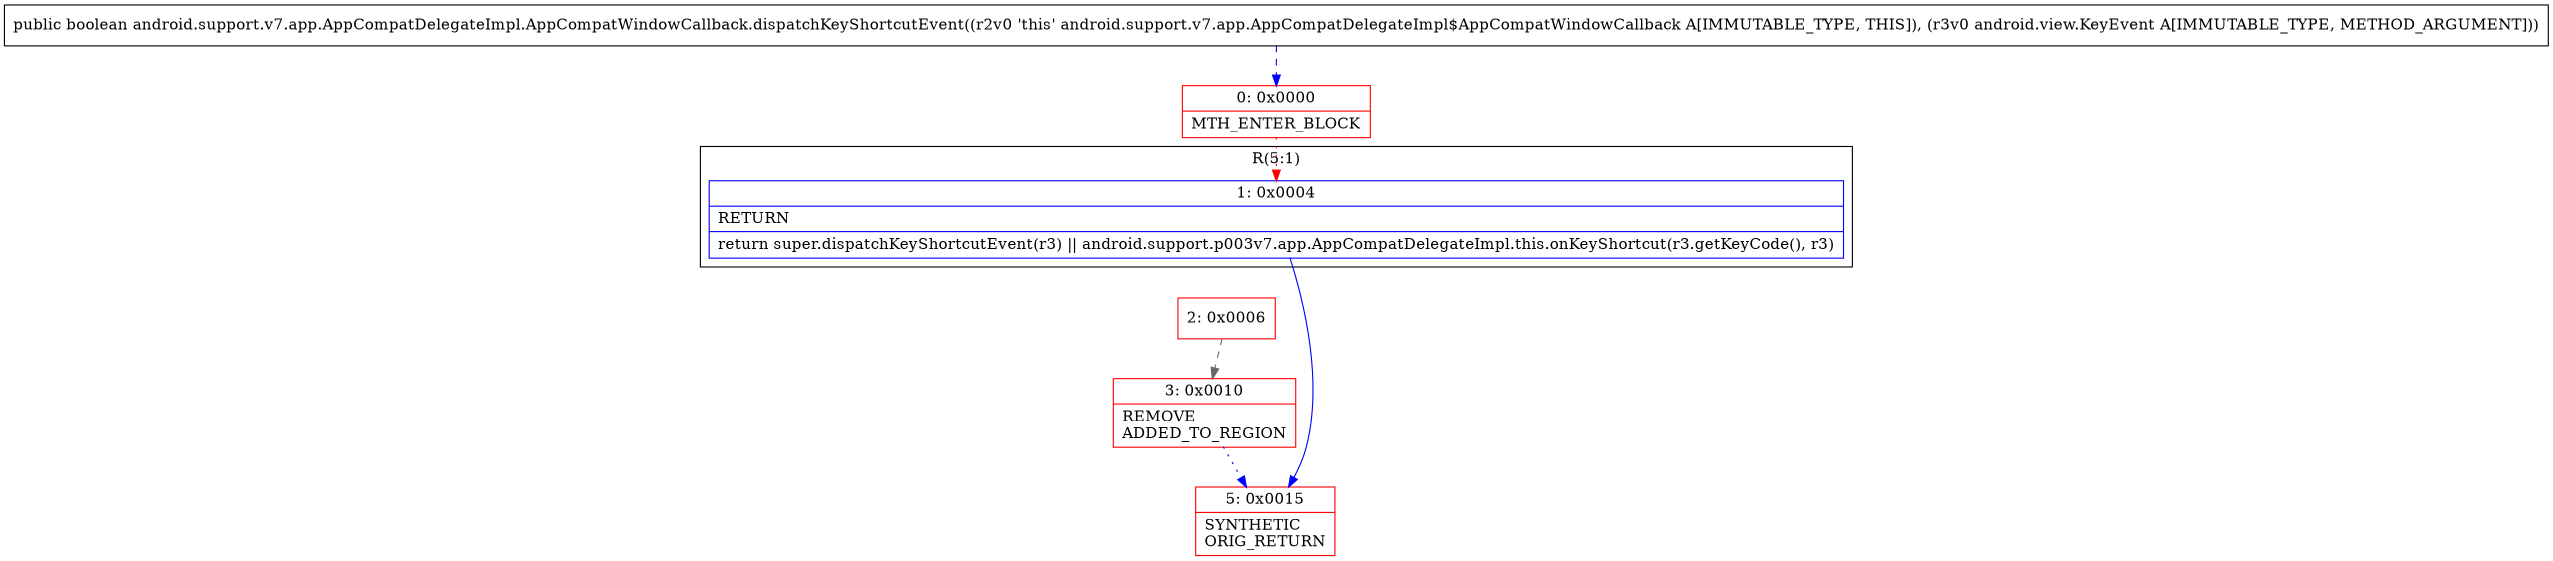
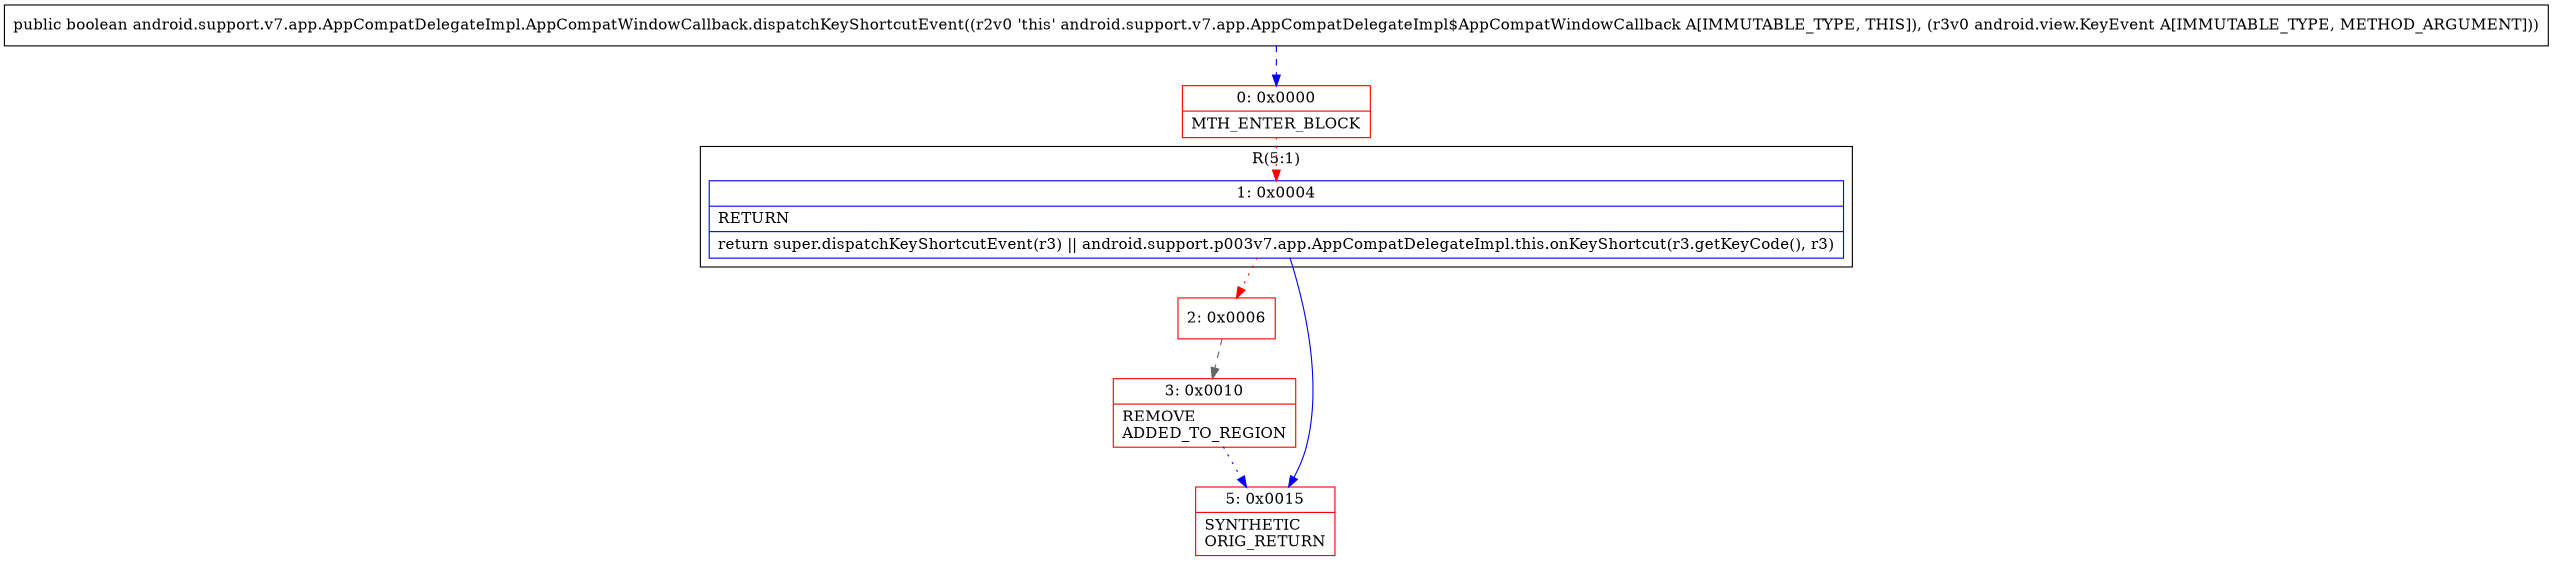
edge "1: 0x0004" -> "2: 0x0006": added
